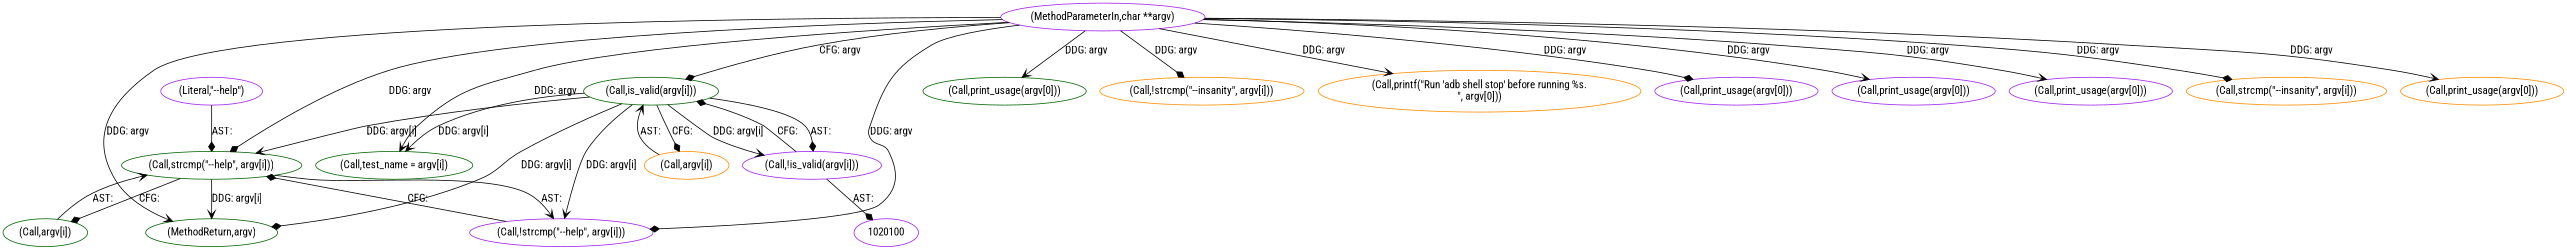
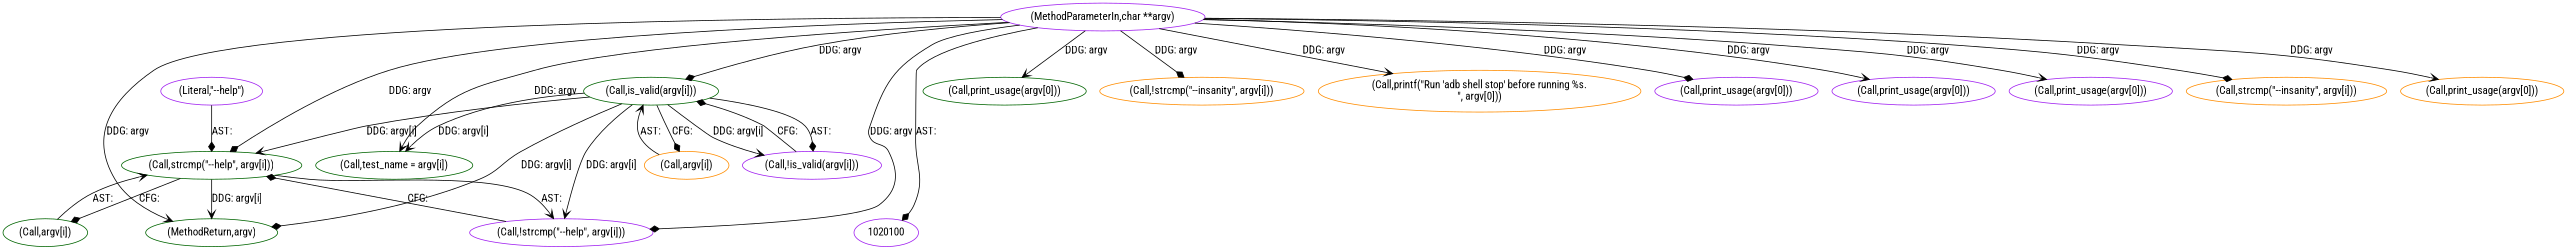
edge "(MethodParameterIn,char **argv)" -> "(Call,is_valid(argv[i]))": label "CFG: argv" -> "DDG: argv"
edge "(Call,!is_valid(argv[i]))" -> "1020100": now "(MethodParameterIn,char **argv)" -> "1020100"
